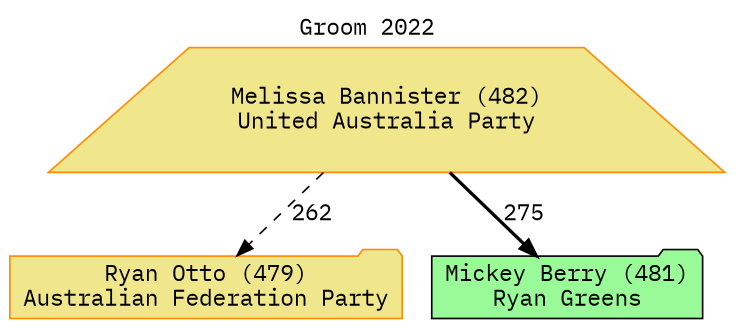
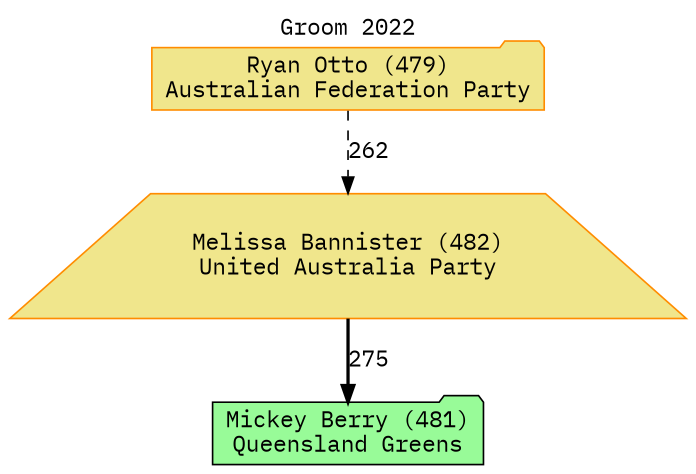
edge "Melissa Bannister (482) United Australia Party" -> "Ryan Otto (479) Australian Federation Party": reversed
node "Mickey Berry (481) Ryan Greens": label "Mickey Berry (481) Ryan Greens" -> "Mickey Berry (481) Queensland Greens"
